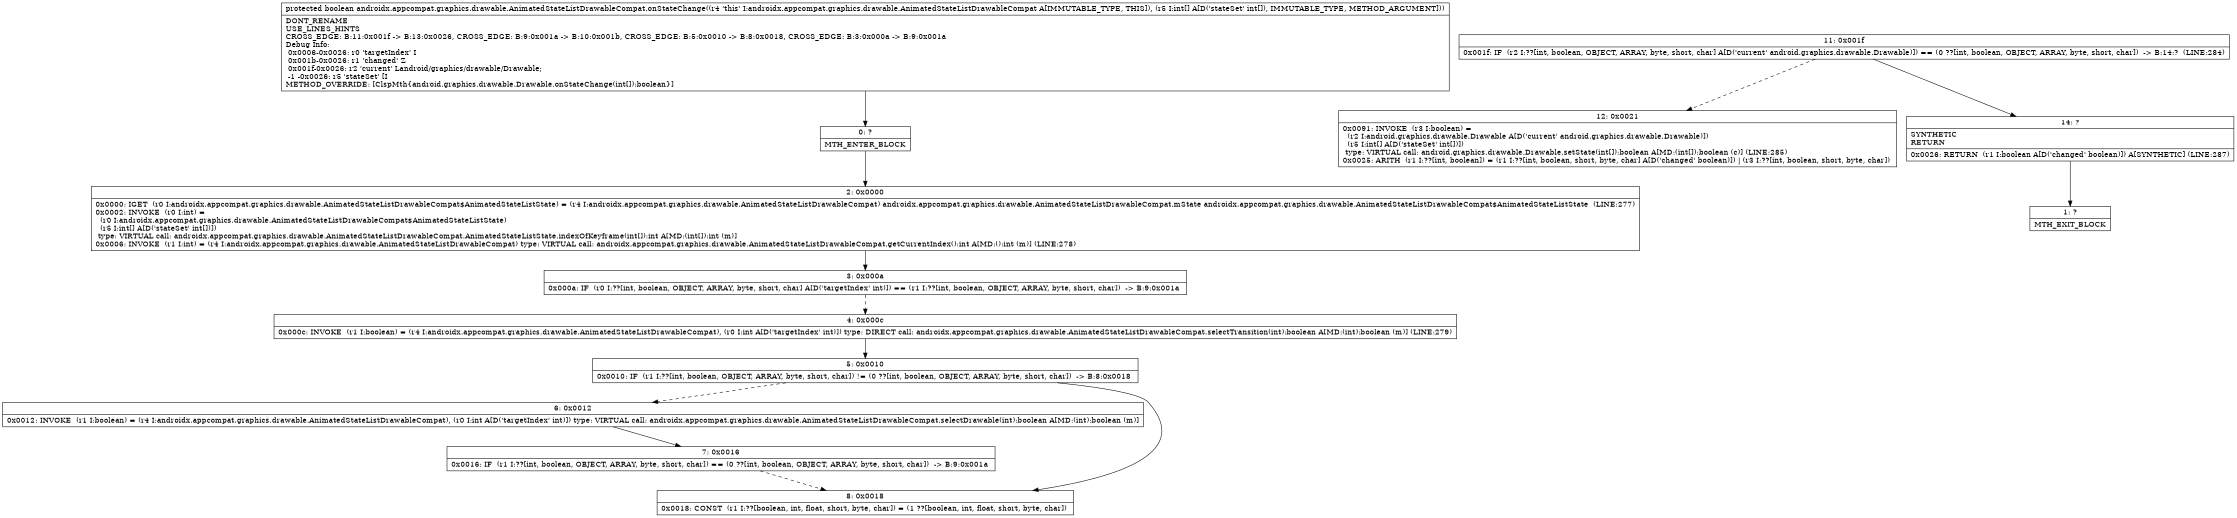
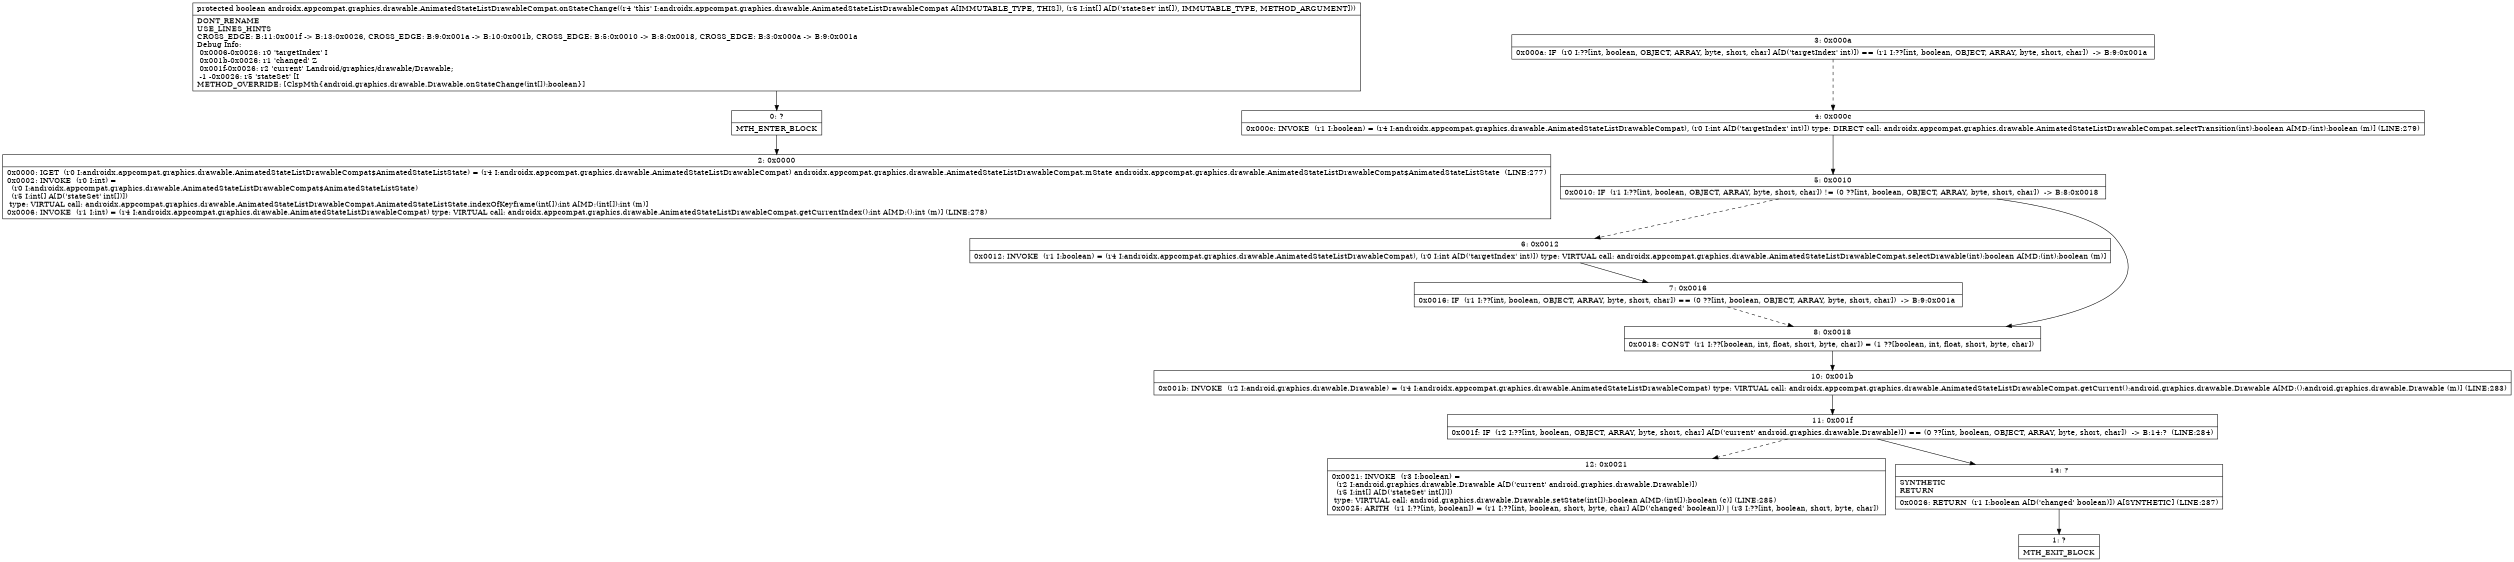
node "12: 0x0021": text "0x0091: INVOKE  (r3 I:boolean) =" -> "0x0021: INVOKE  (r3 I:boolean) ="
edge "2: 0x0000" -> "3: 0x000a": removed
node "10: 0x001b": added
